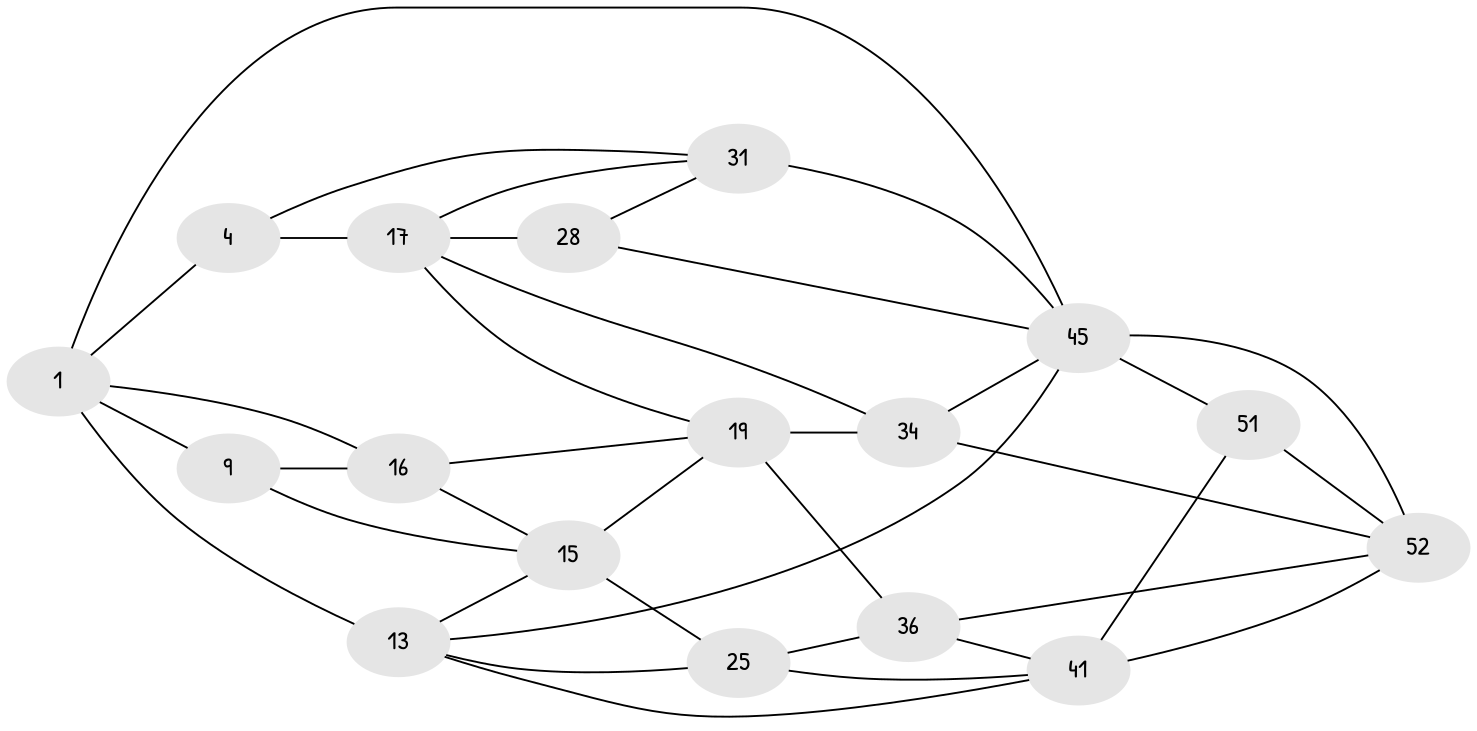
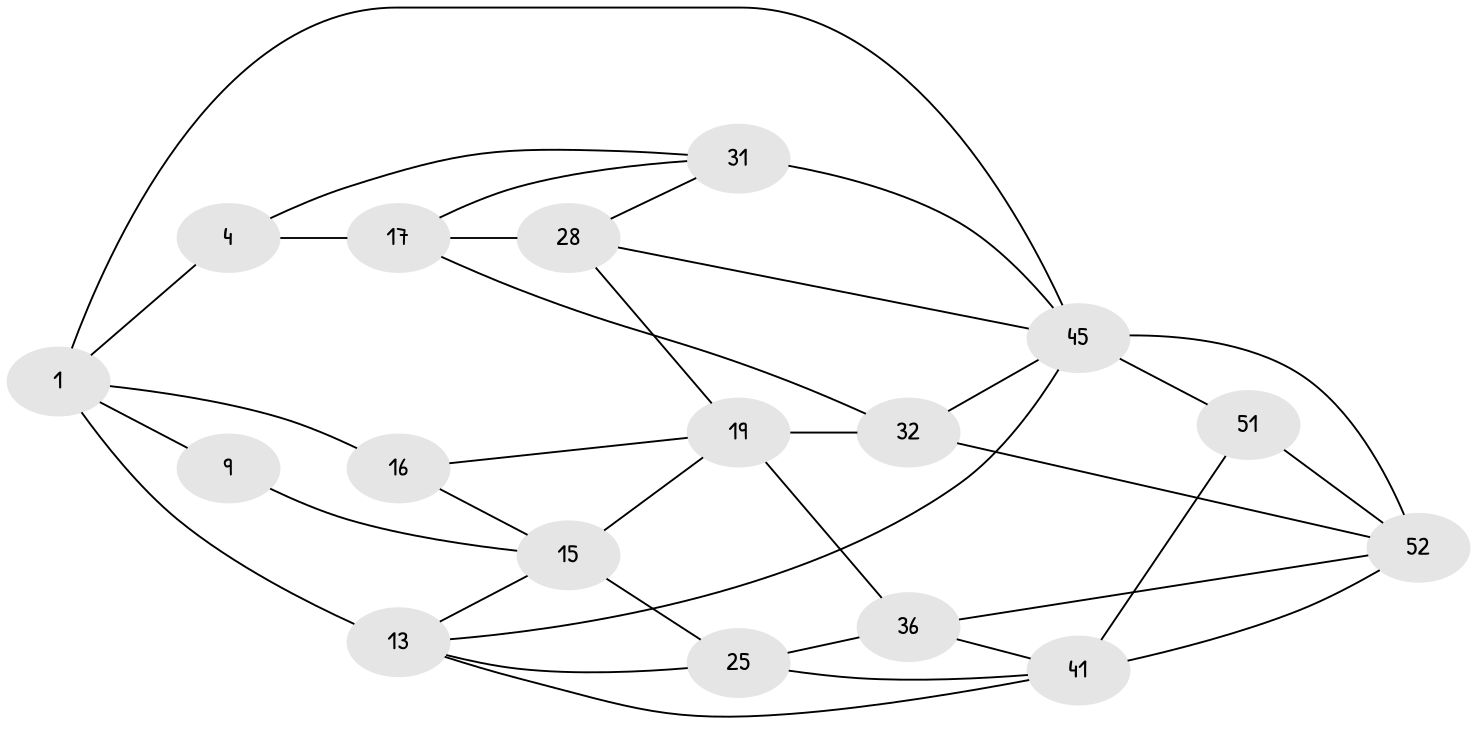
edge "17" -- "19": now "28" -- "19"
node "34": label "34" -> "32"
edge "9" -- "16": removed
